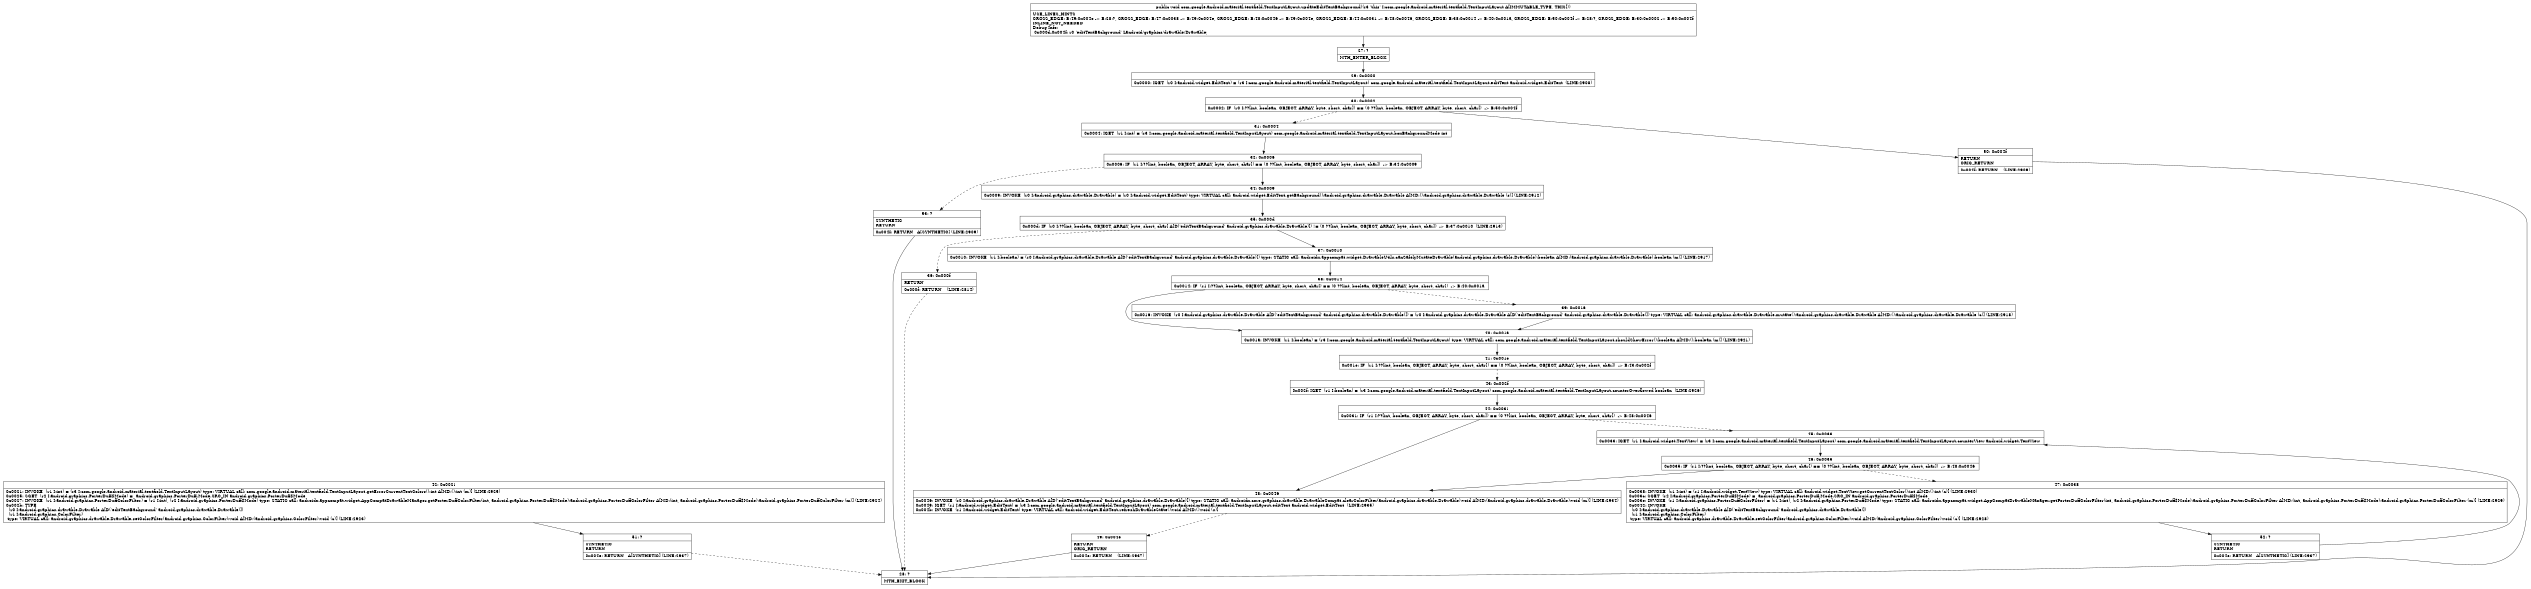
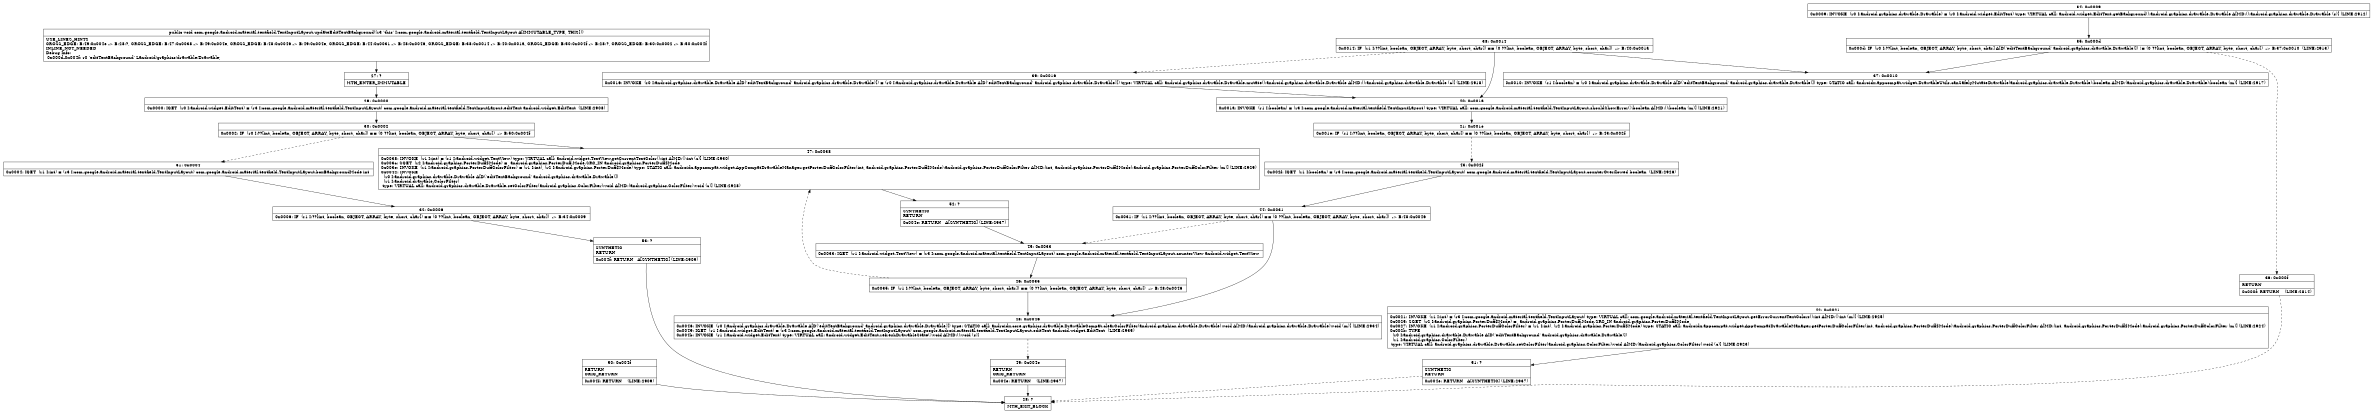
node "27: ?": text "MTH_ENTER_BLOCK" -> "MTH_ENTER_IMMUTABLE"
edge "30: 0x0002" -> "50: 0x004f": now "30: 0x0002" -> "47: 0x0038"
edge "32: 0x0006" -> "34: 0x0009": removed
edge "32: 0x0006" -> "53: ?": style dashed -> solid
edge "37: 0x0010" -> "38: 0x0014": reversed
node "47: 0x0038": text "(r1 I:android.graphics.ColorFilter)" -> "(r1 I:android.drawable.ColorFilter)"
